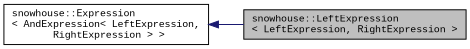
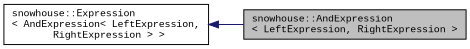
node "snowhouse::LeftExpression < LeftExpression, RightExpression >": label "snowhouse::LeftExpression < LeftExpression, RightExpression >" -> "snowhouse::AndExpression < LeftExpression, RightExpression >"
